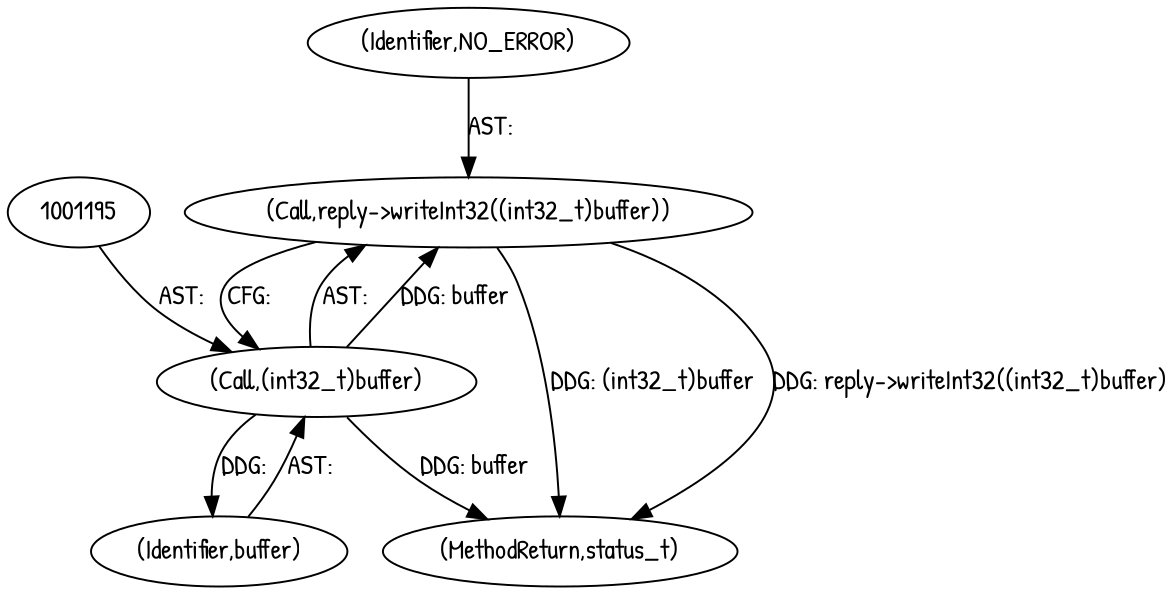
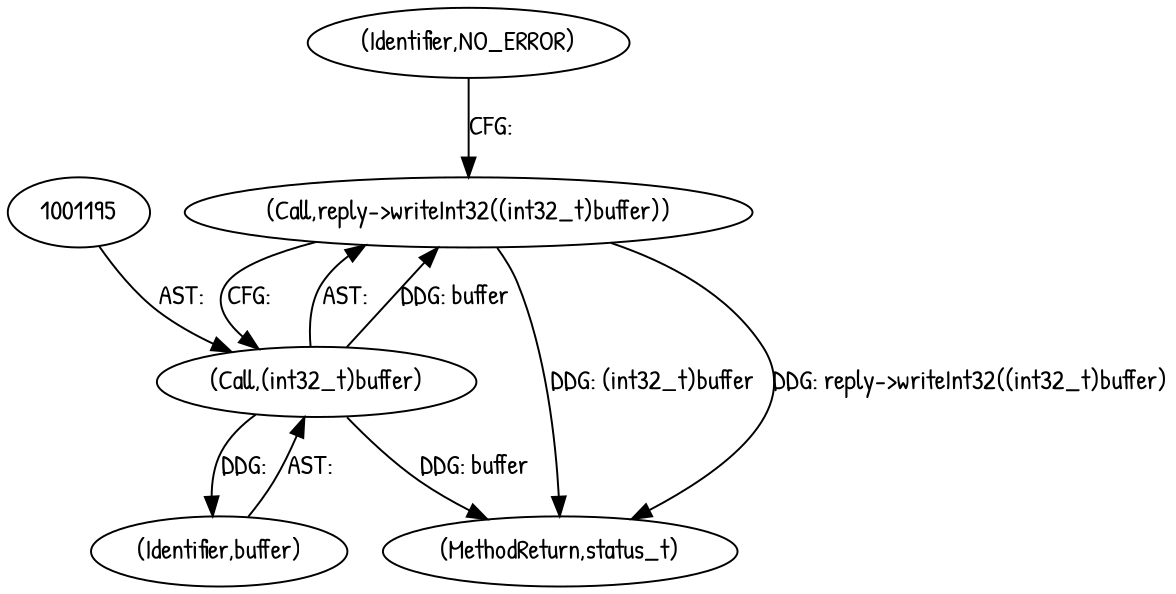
edge "(Identifier,NO_ERROR)" -> "(Call,reply->writeInt32((int32_t)buffer))": label "AST: " -> "CFG: "
